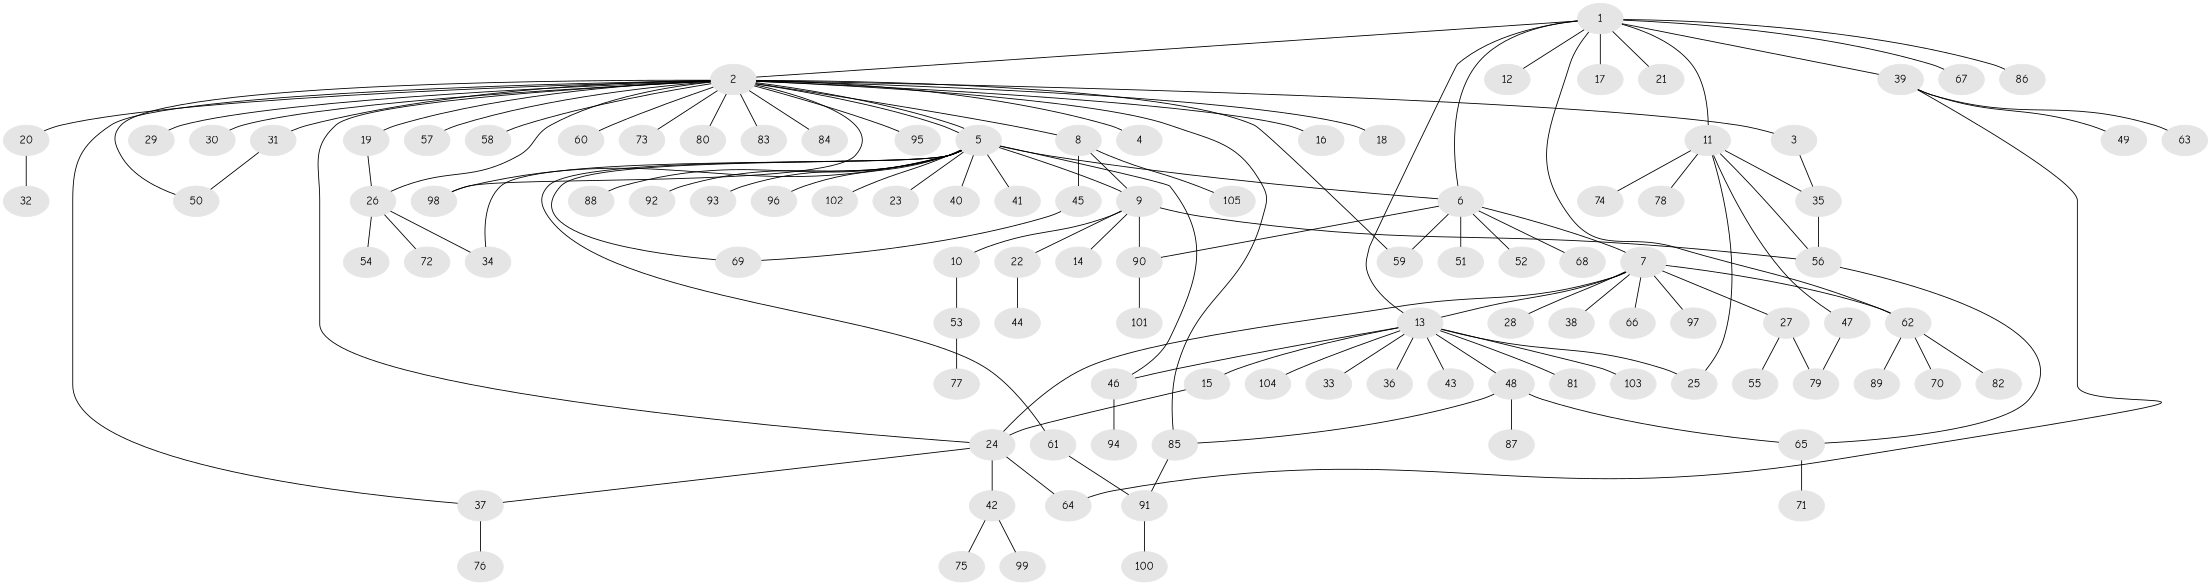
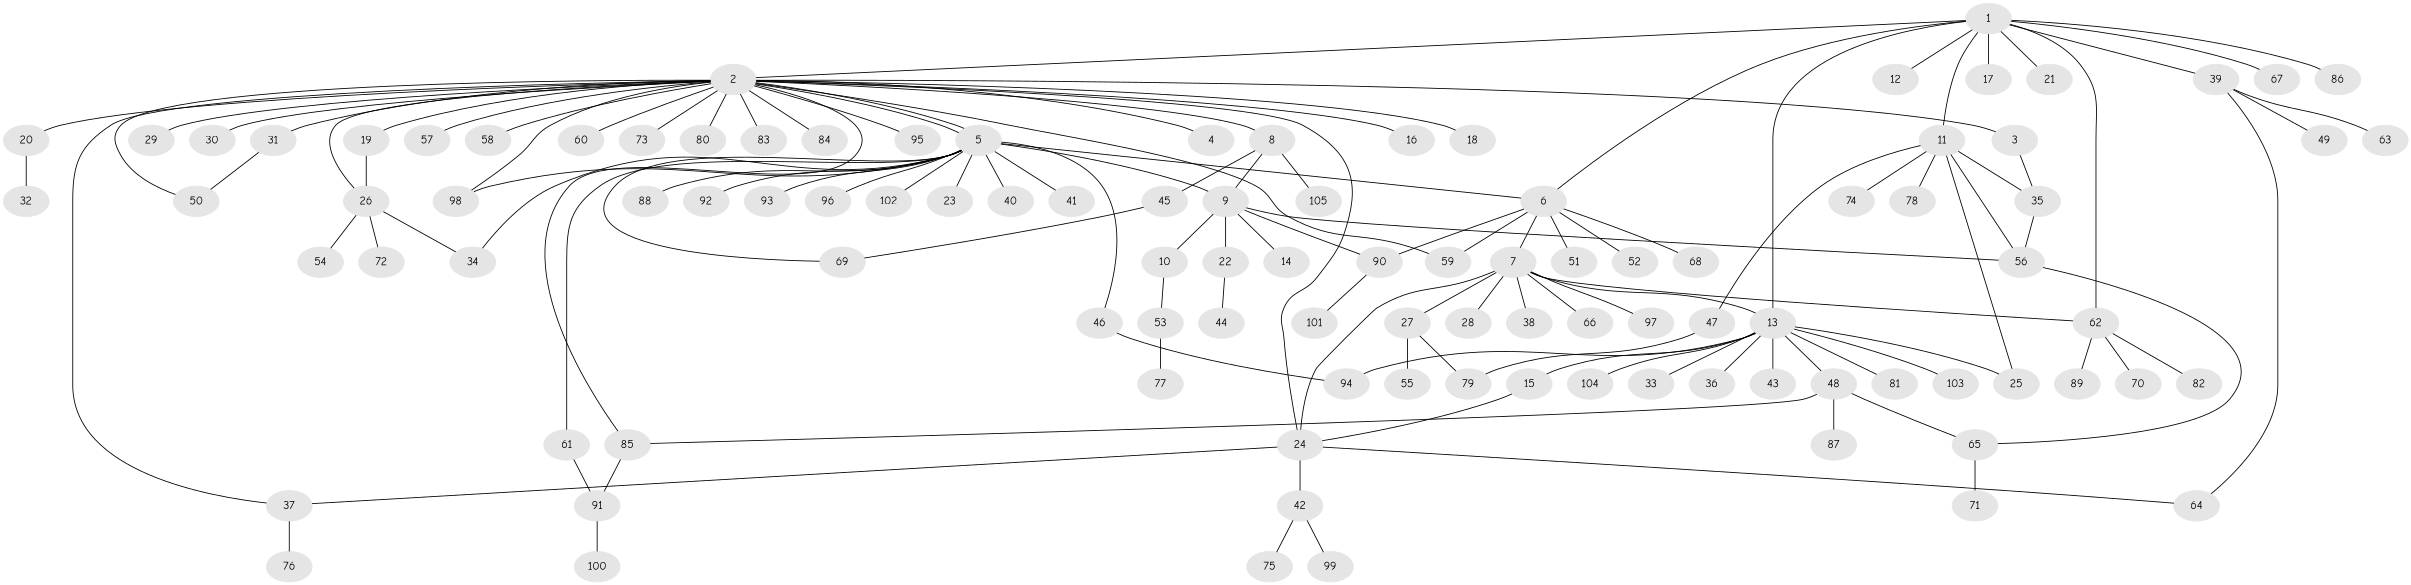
edge "13" -- "46": now "13" -- "94"
